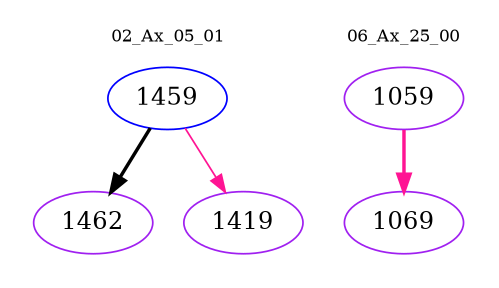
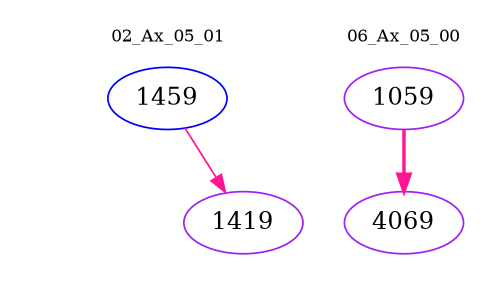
cluster "06_Ax_25_00": label "06_Ax_25_00" -> "06_Ax_05_00"
node "1462": removed
node "1069": label "1069" -> "4069"
